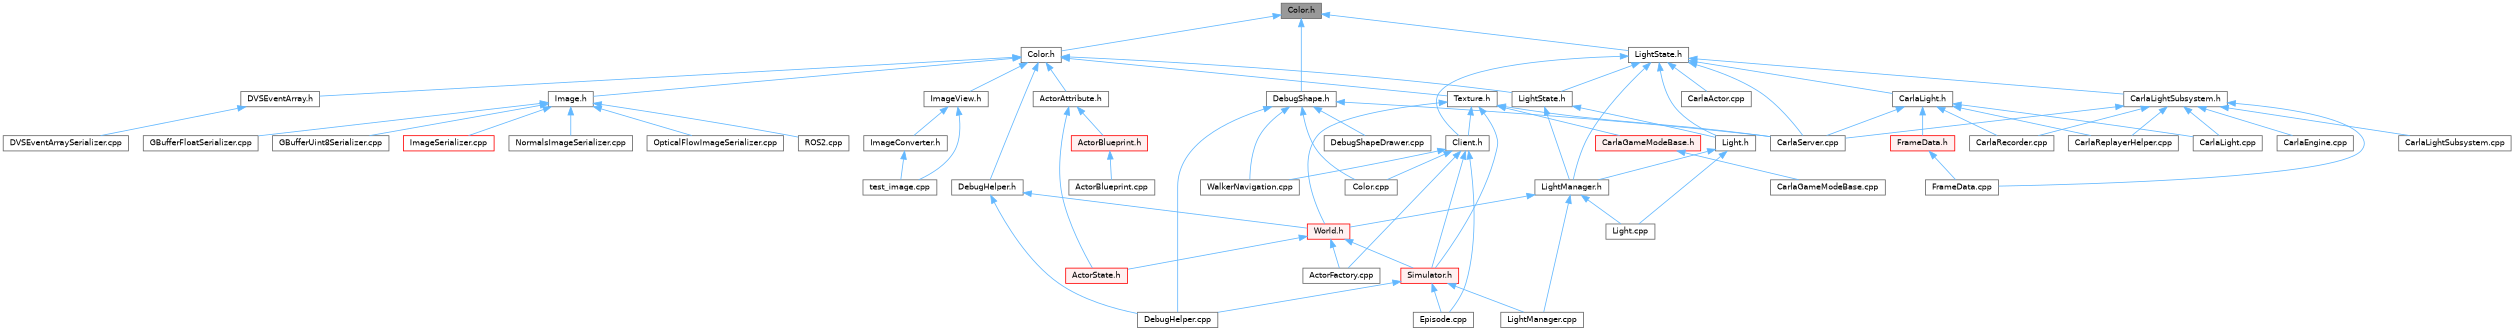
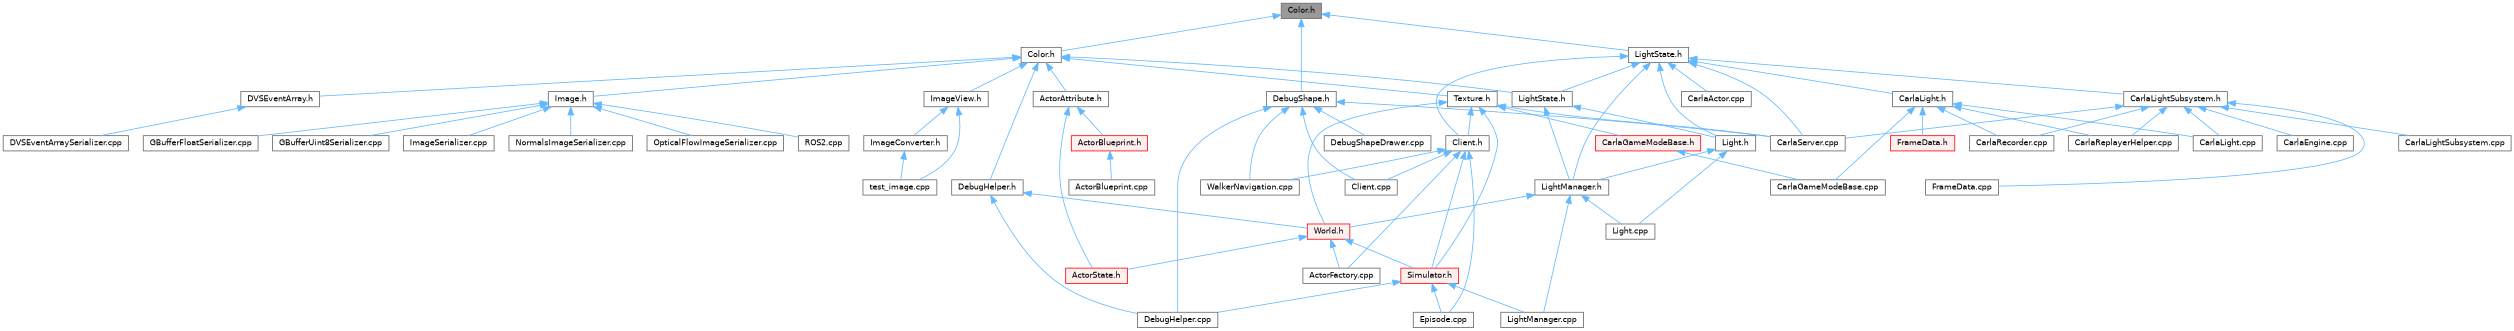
edge "CarlaServer.cpp" -> "CarlaLight.h": now "CarlaGameModeBase.cpp" -> "CarlaLight.h"
node "ImageSerializer.cpp": color red -> grey40
edge "FrameData.cpp" -> "FrameData.h": removed
node "Color.cpp": label "Color.cpp" -> "Client.cpp"
